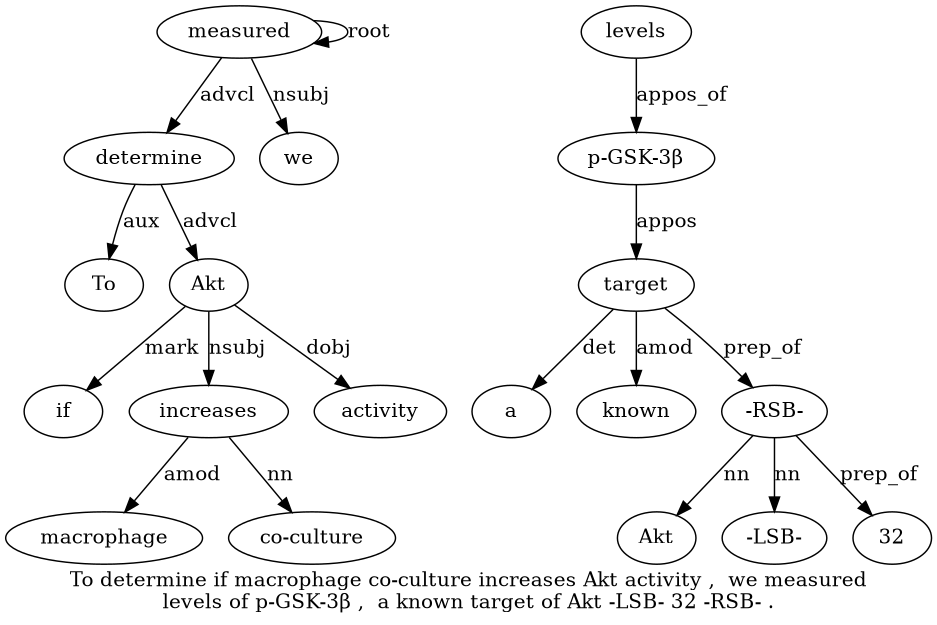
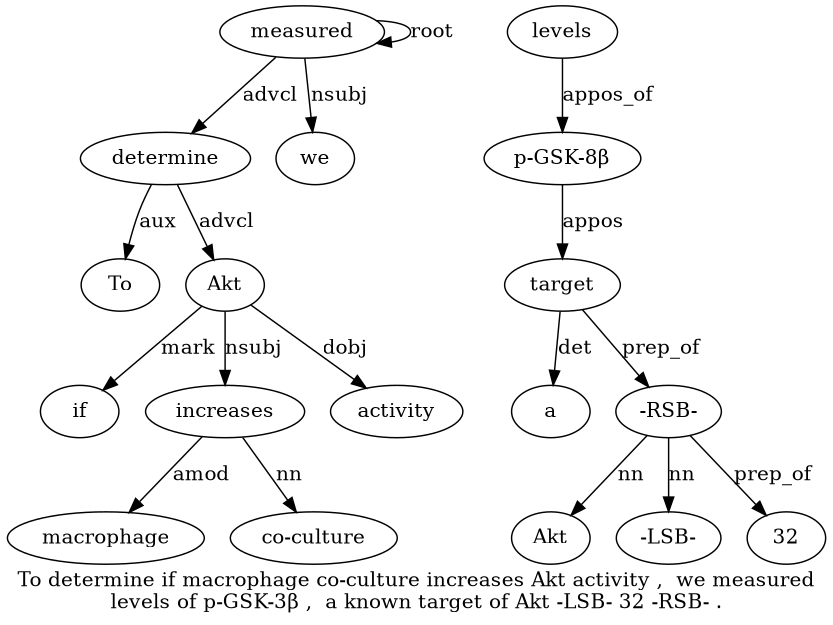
node "p-GSK-3β": label "p-GSK-3β" -> "p-GSK-8β"
node "known": removed
